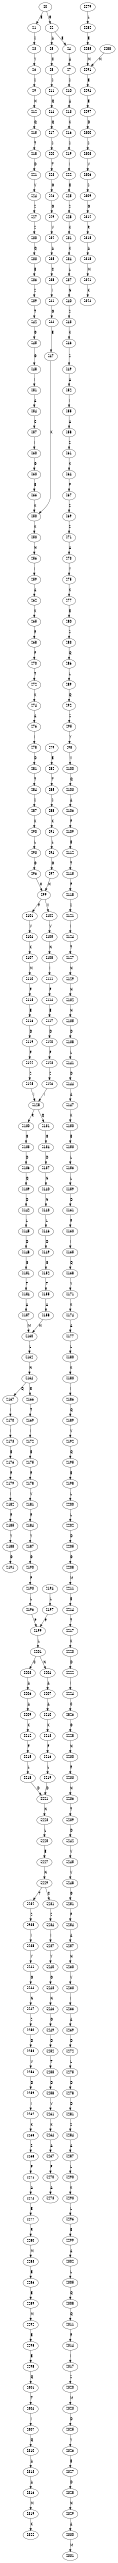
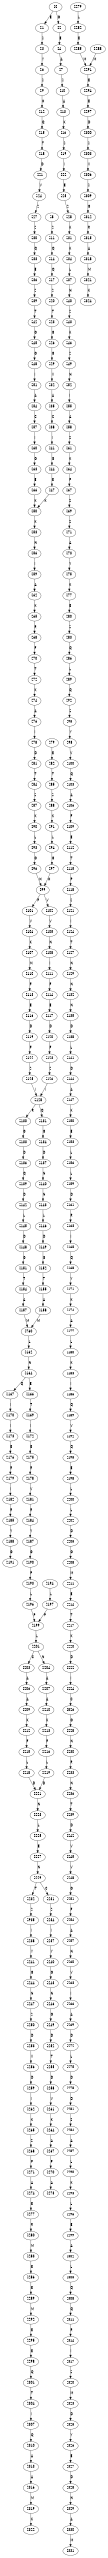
node "S5": removed
edge "S49" -> "S52": label "A" -> "N"
node "S160": label "S160" -> "S760"
